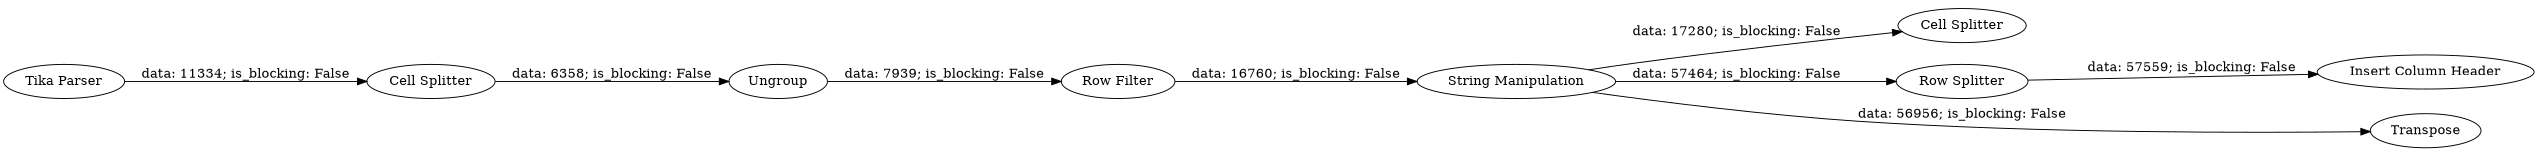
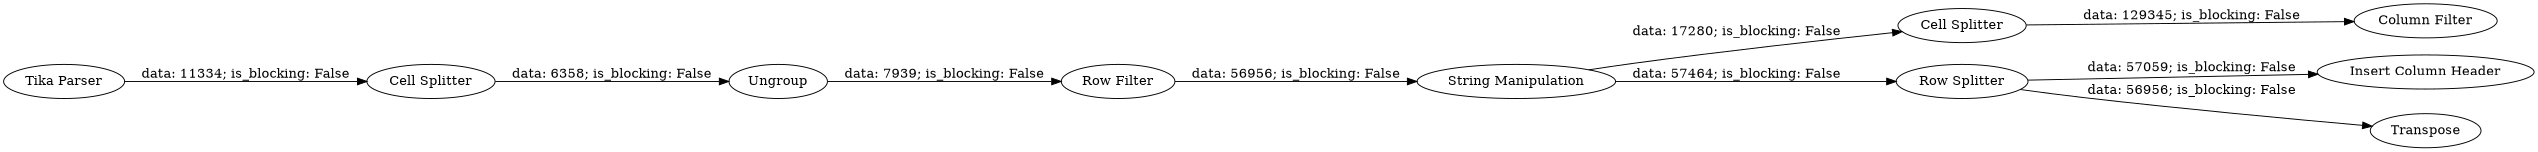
node "Column Filter": added
edge "Row Splitter" -> "Insert Column Header": label "data: 57559; is_blocking: False" -> "data: 57059; is_blocking: False"
edge "Row Filter" -> "String Manipulation": label "data: 16760; is_blocking: False" -> "data: 56956; is_blocking: False"
edge "String Manipulation" -> "Transpose": now "Row Splitter" -> "Transpose"
